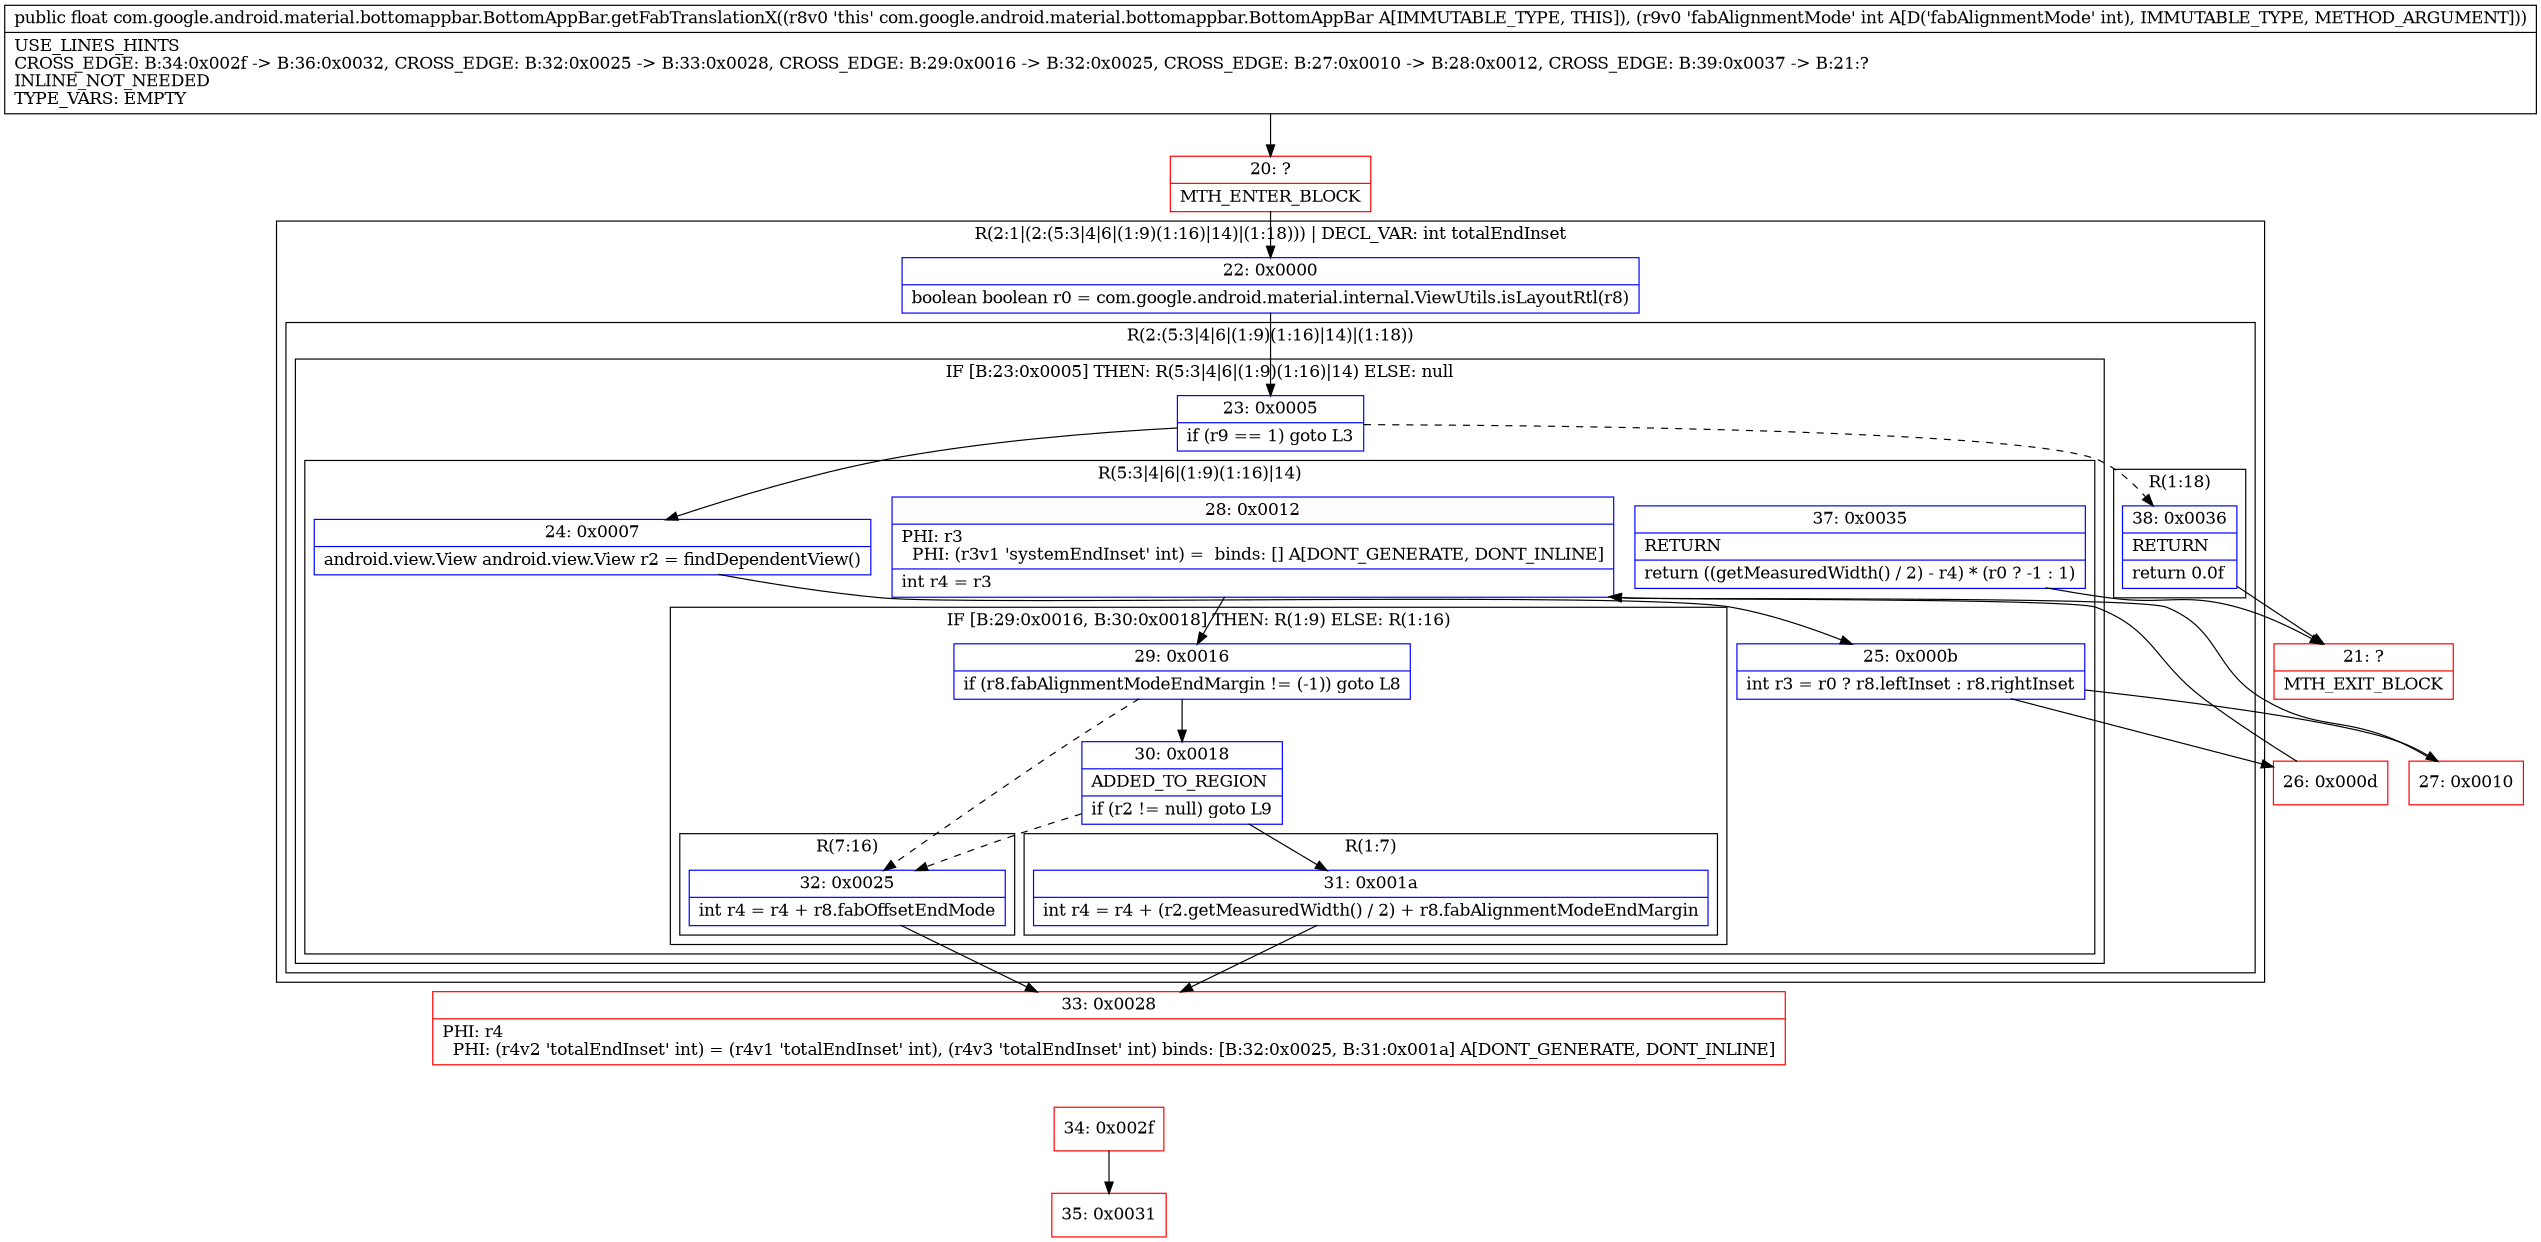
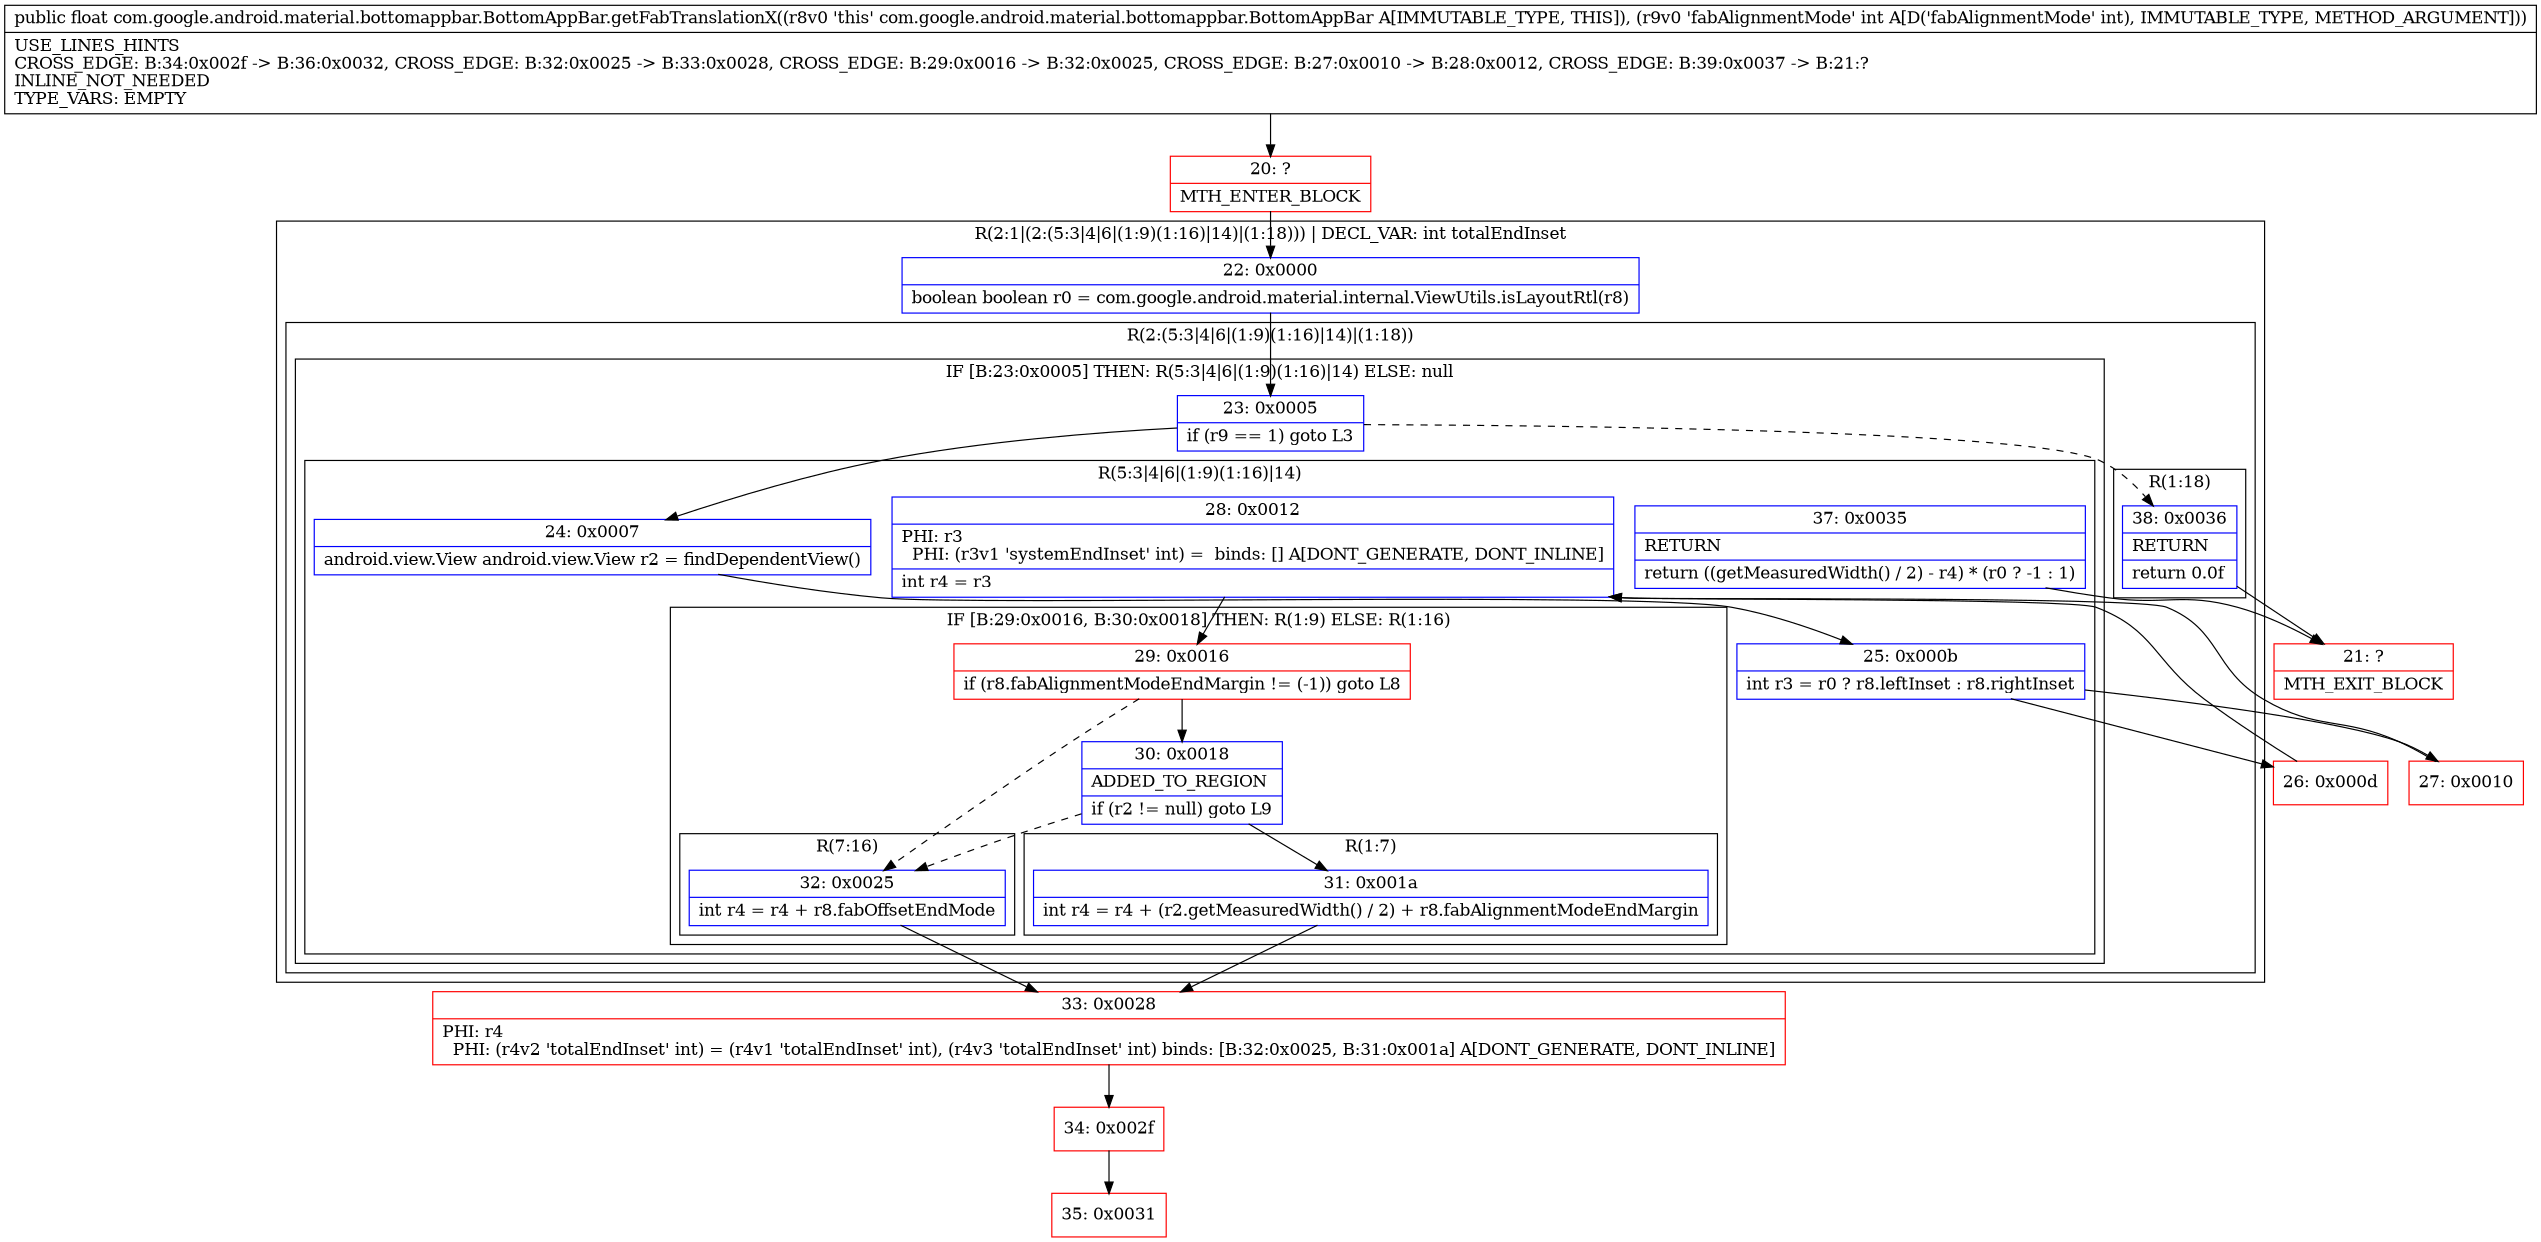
node "29: 0x0016": color blue -> red
edge "33: 0x0028" -> "34: 0x002f": added
